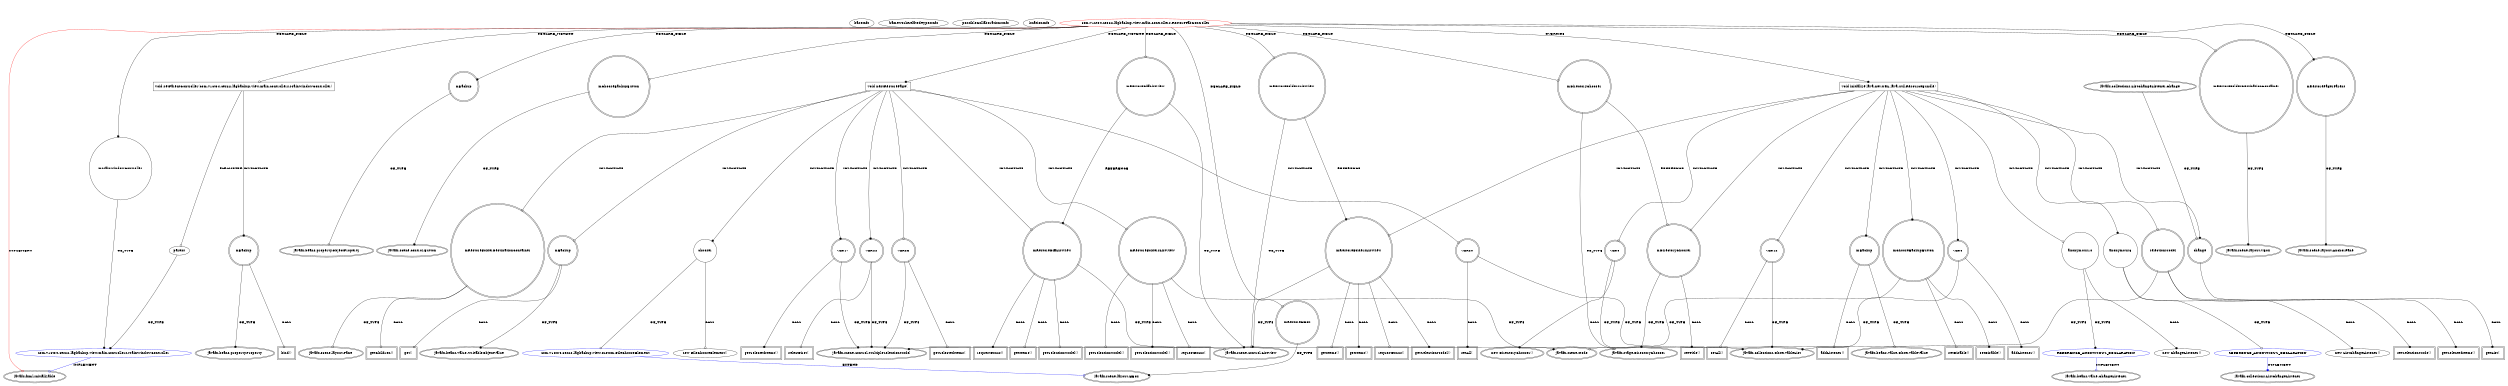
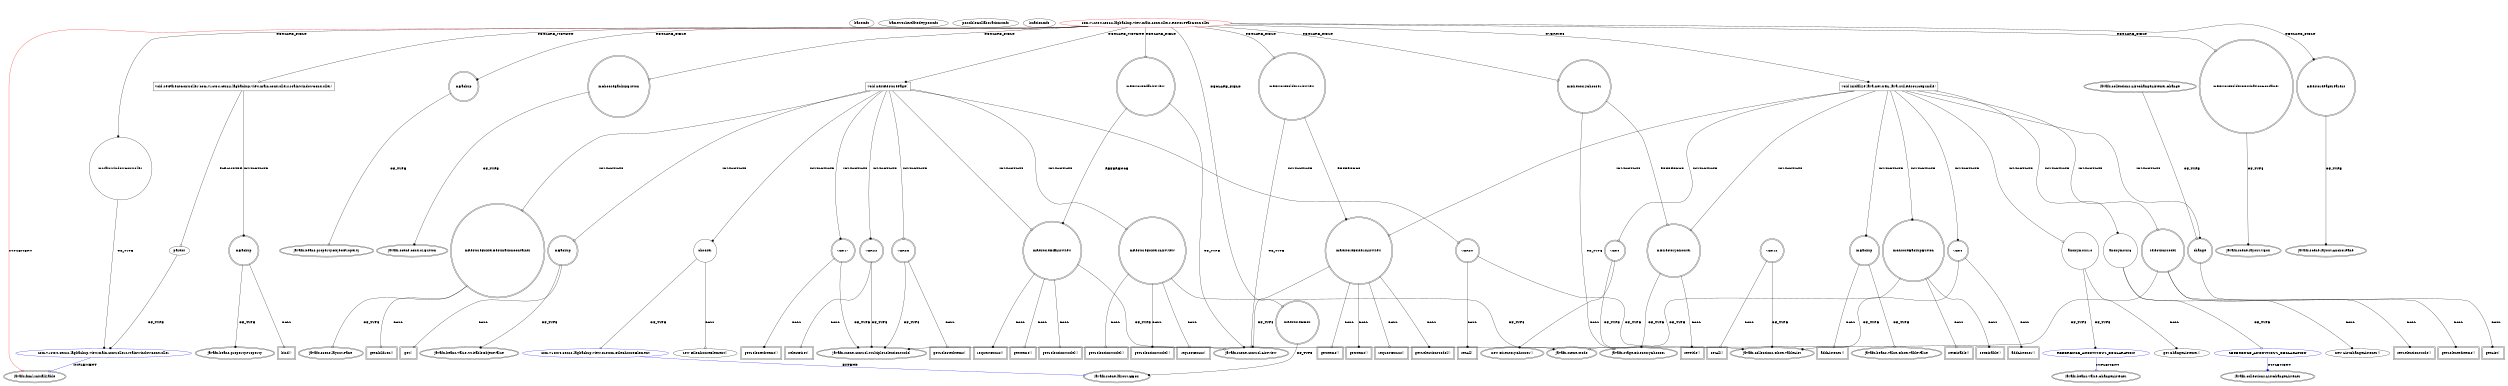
edge "void initialize(java.net.URL,java.util.ResourceBundle)" -> "VAR12": removed, label "INSTANTIATE"
node "new ChangeListener()": label "new ChangeListener()" -> "get ChangeListener()"
